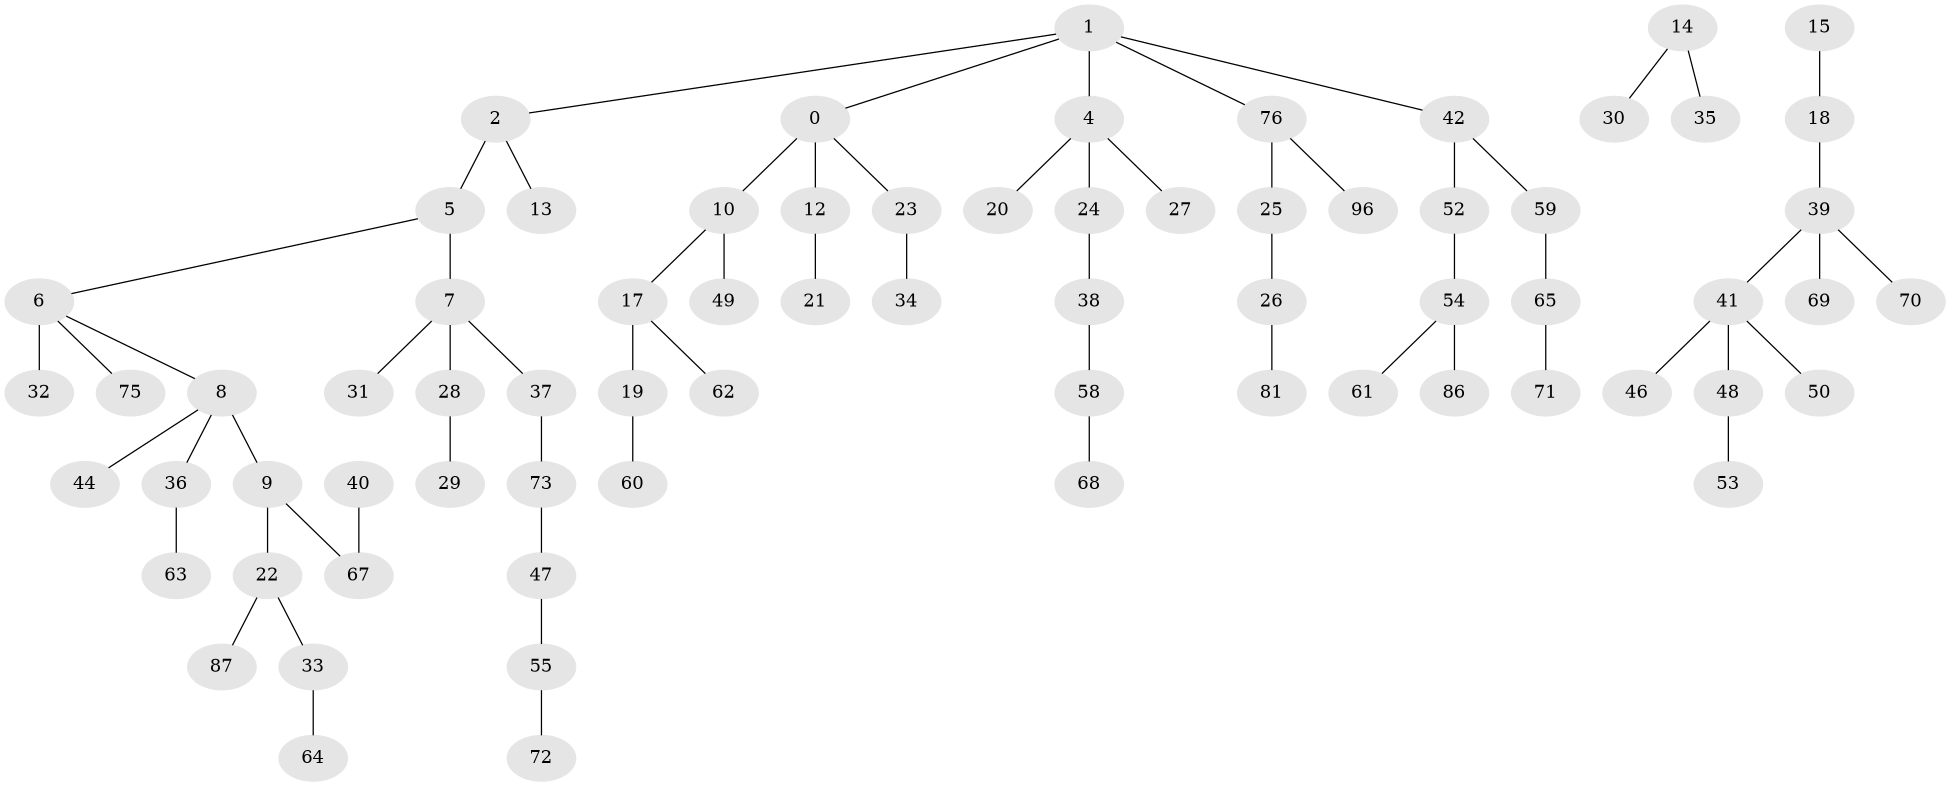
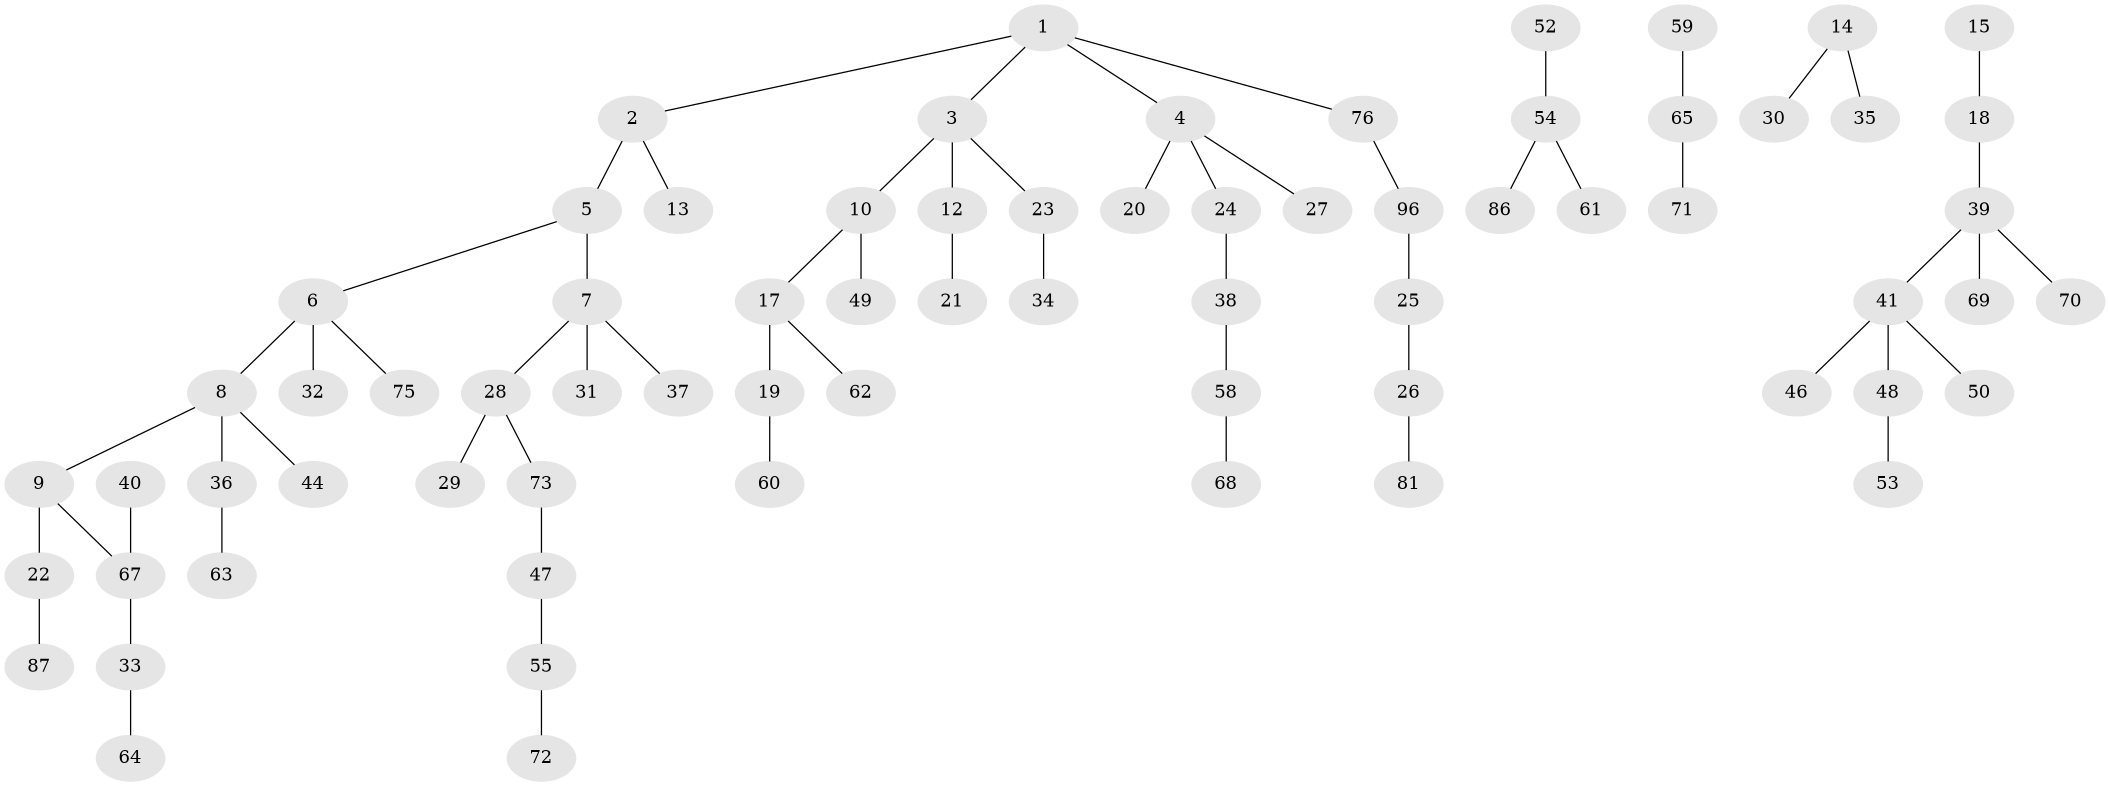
node "0": label "0" -> "3"
node "42": removed
edge "76" -- "25": now "96" -- "25"
edge "37" -- "73": now "28" -- "73"
edge "22" -- "33": now "67" -- "33"
